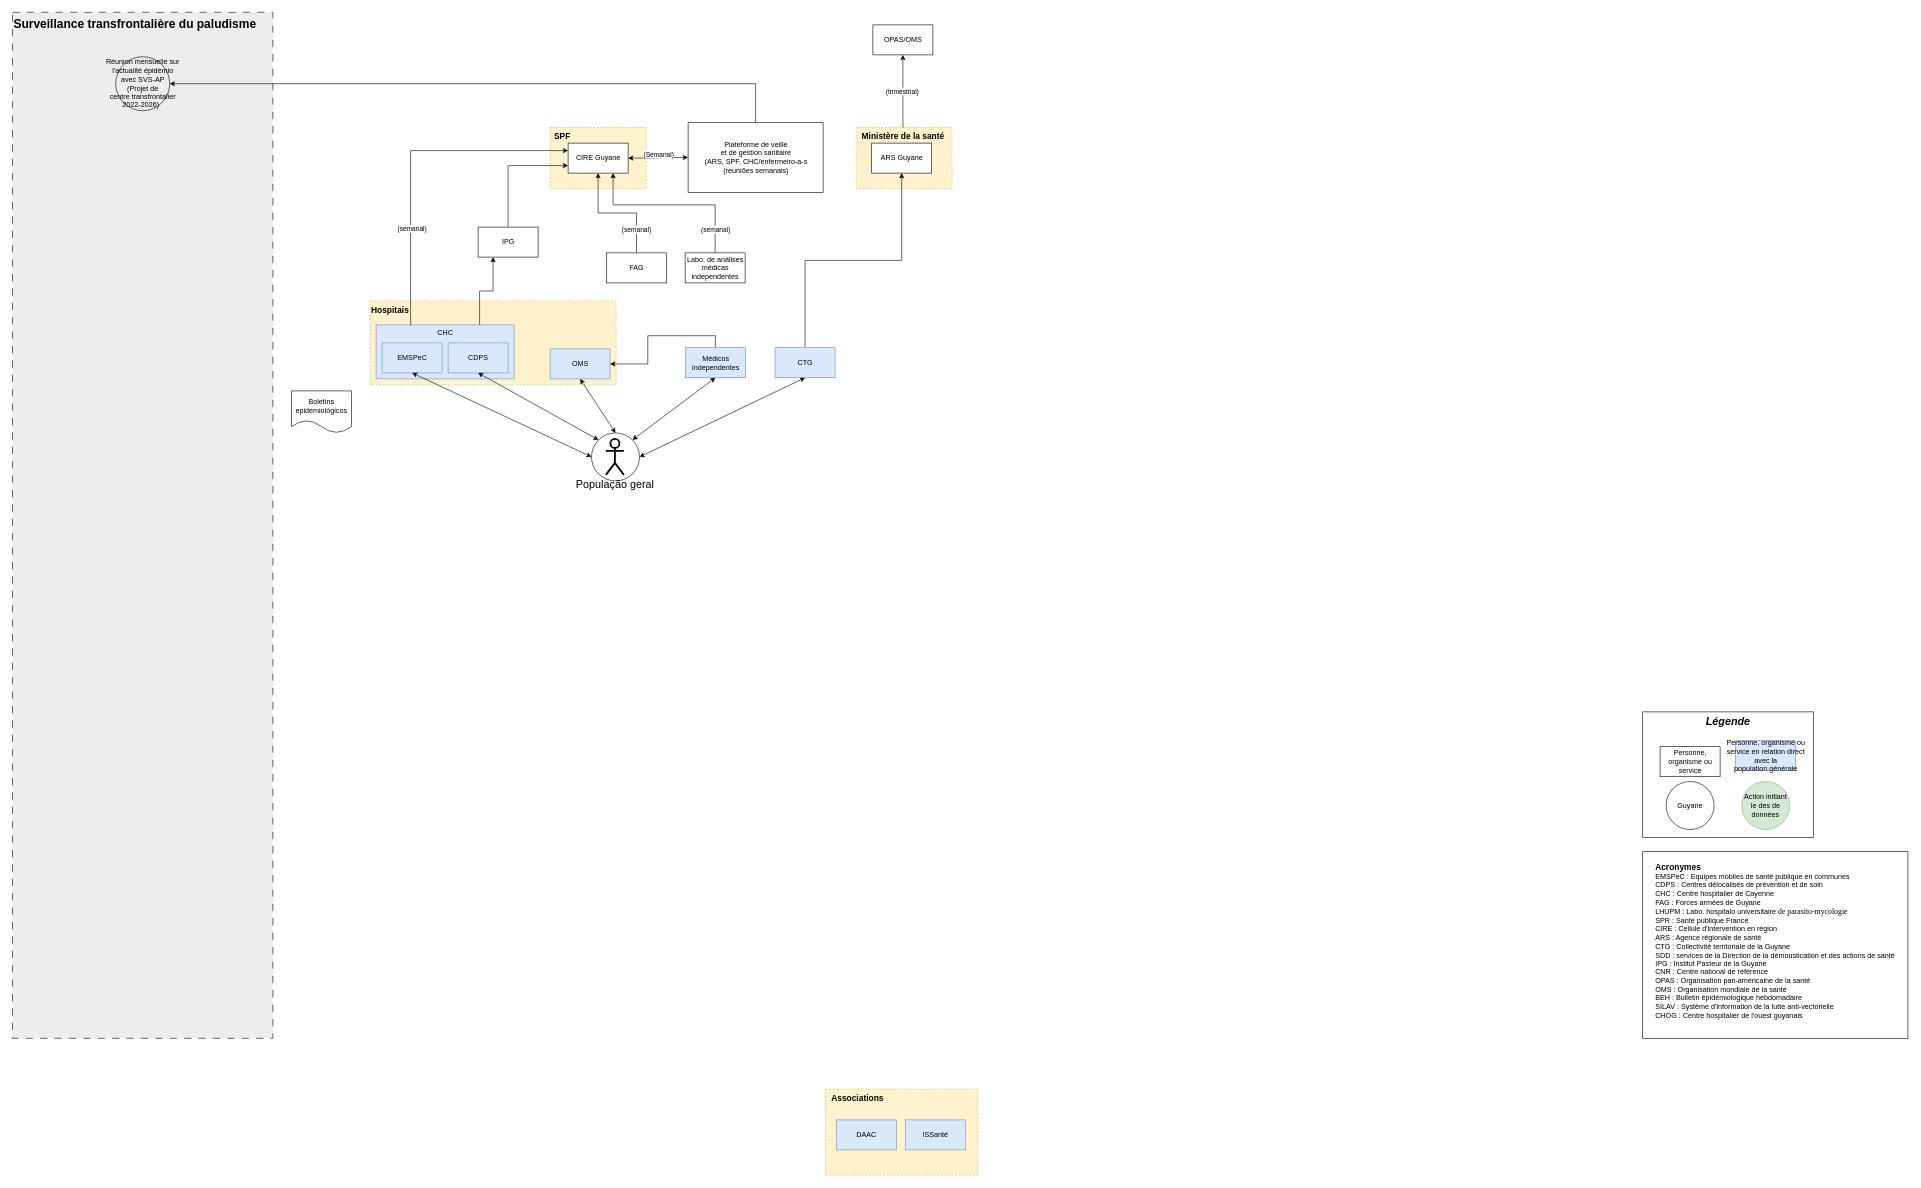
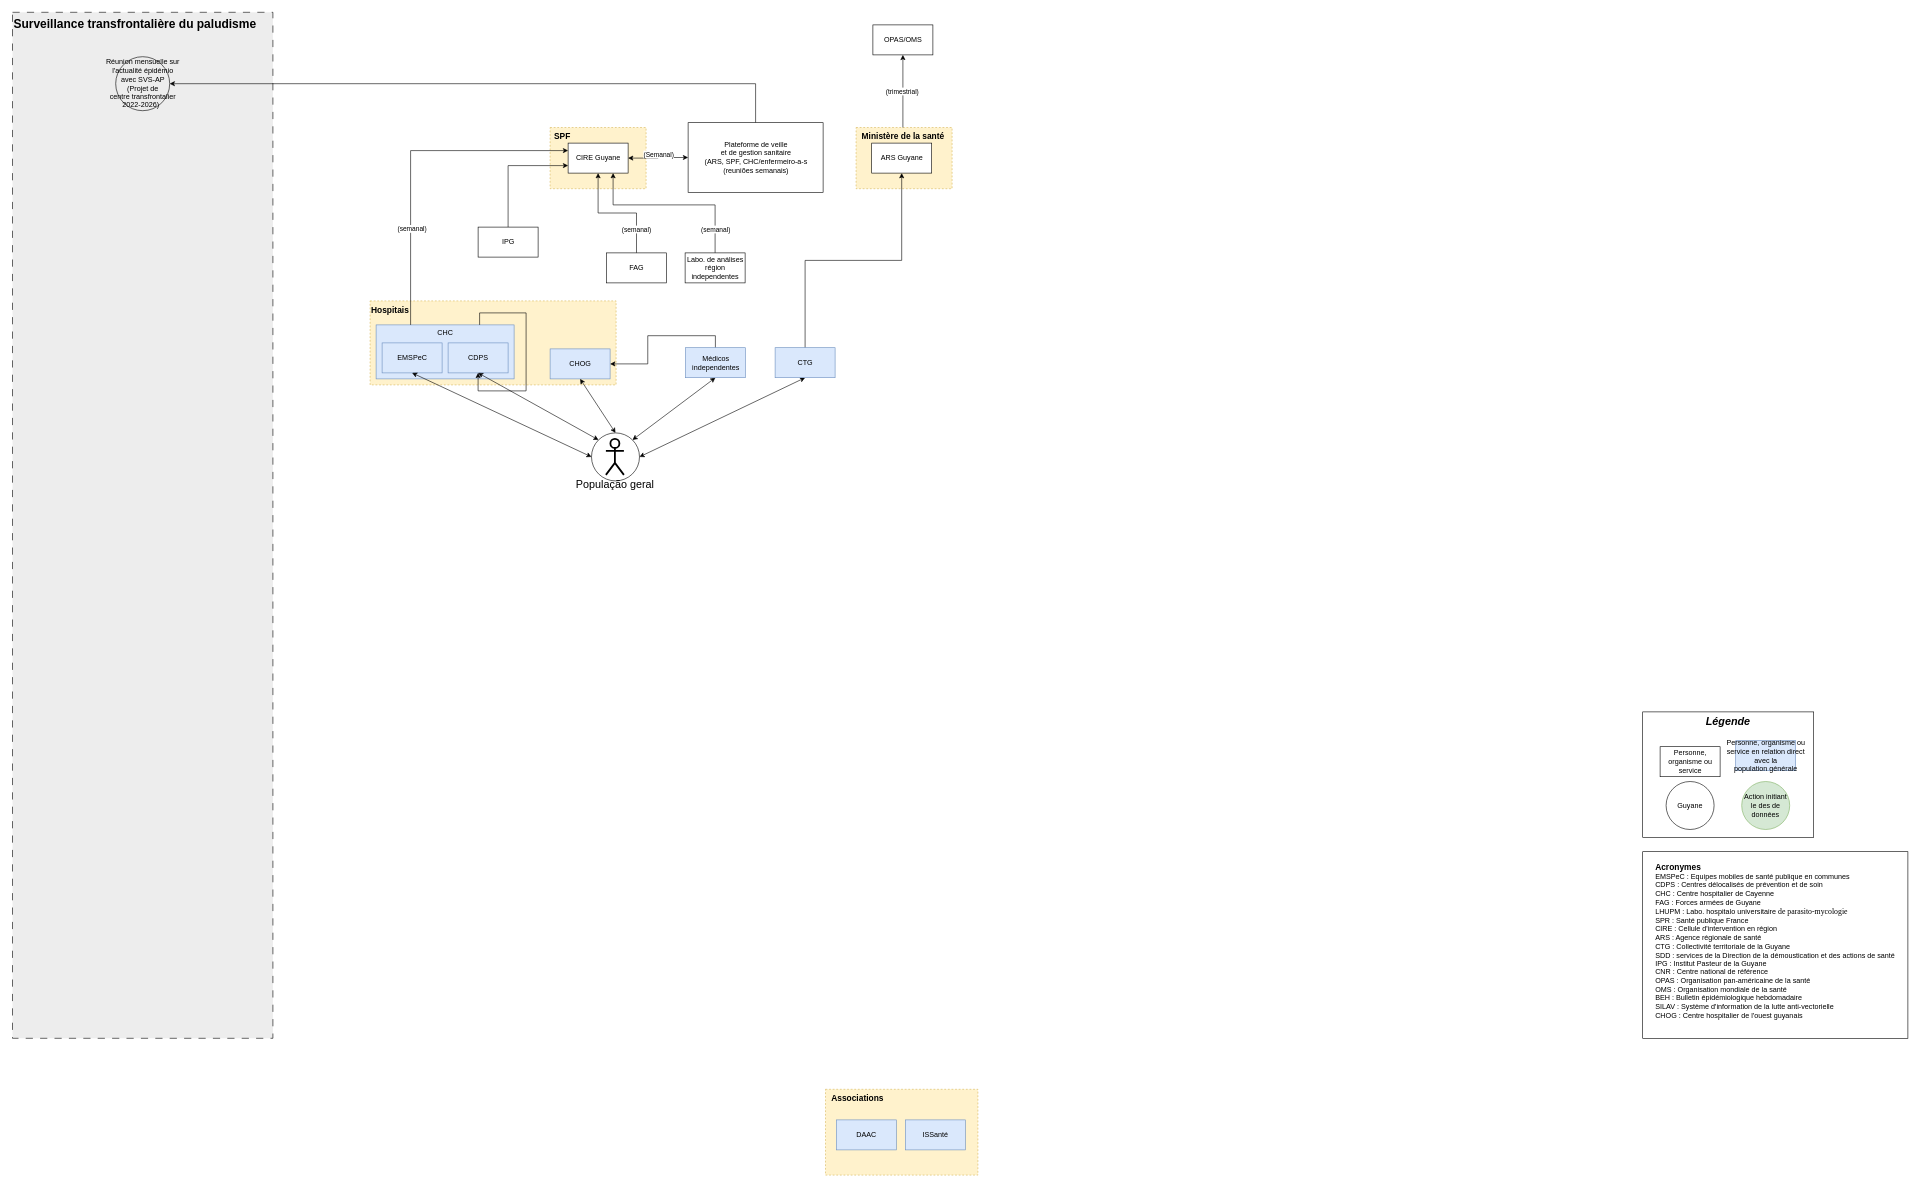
node "Labo. de análises médicas independentes": label "Labo. de análises médicas independentes" -> "Labo. de análises région independentes"
edge "CHC" -> "IPG": now "CHC" -> "CDPS"
node "OMS": label "OMS" -> "CHOG"
node "Boletins epidemiológicos": removed
